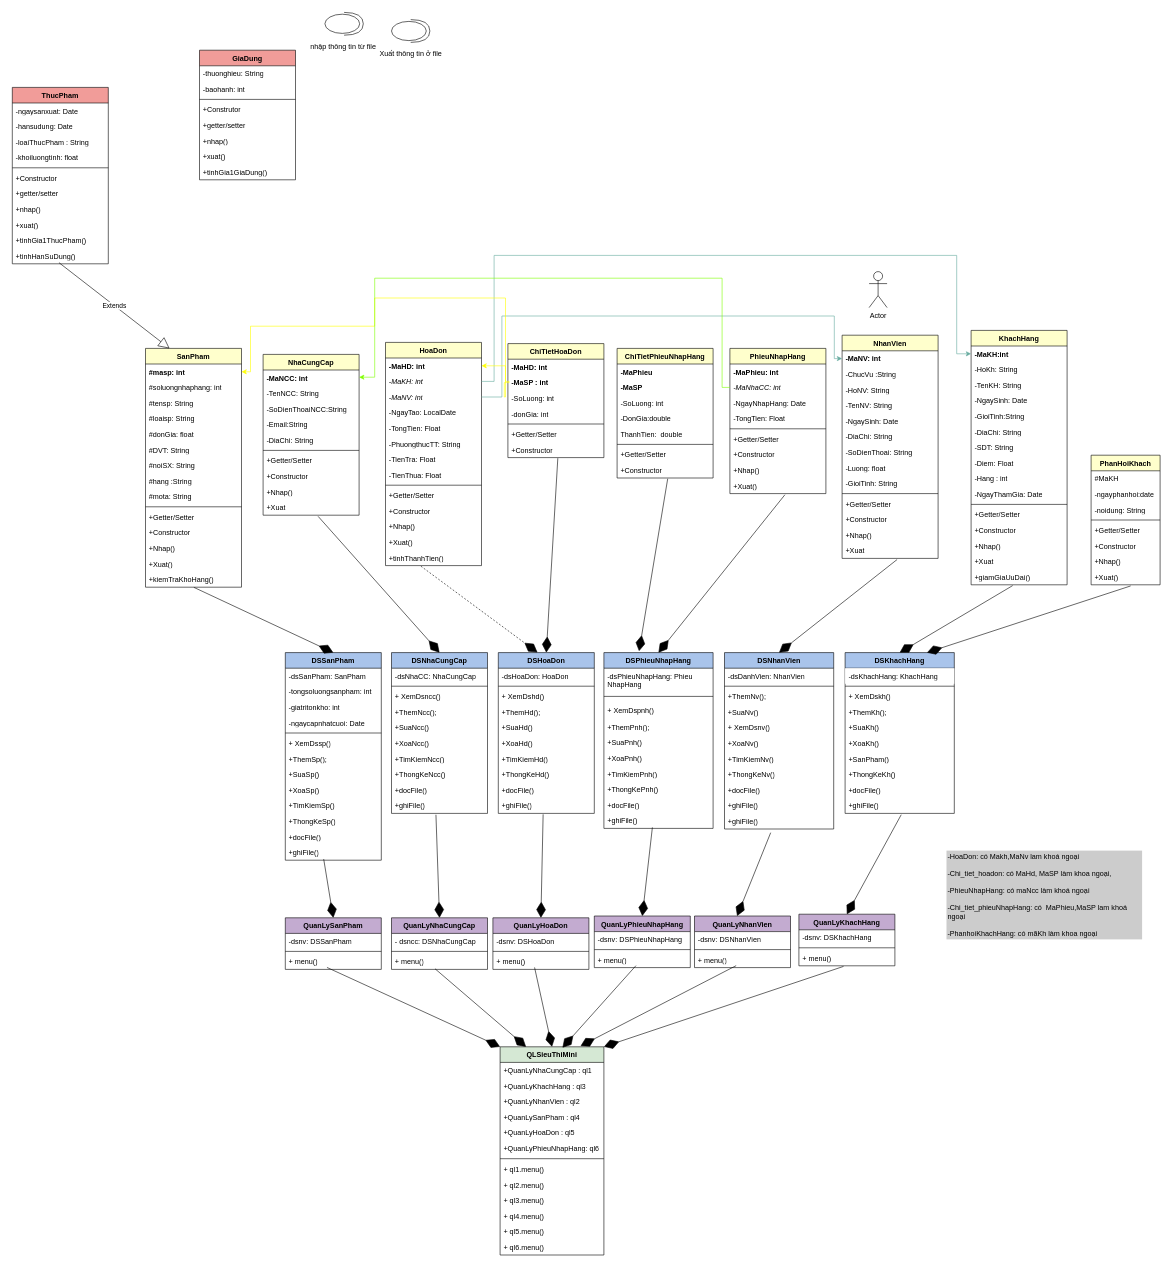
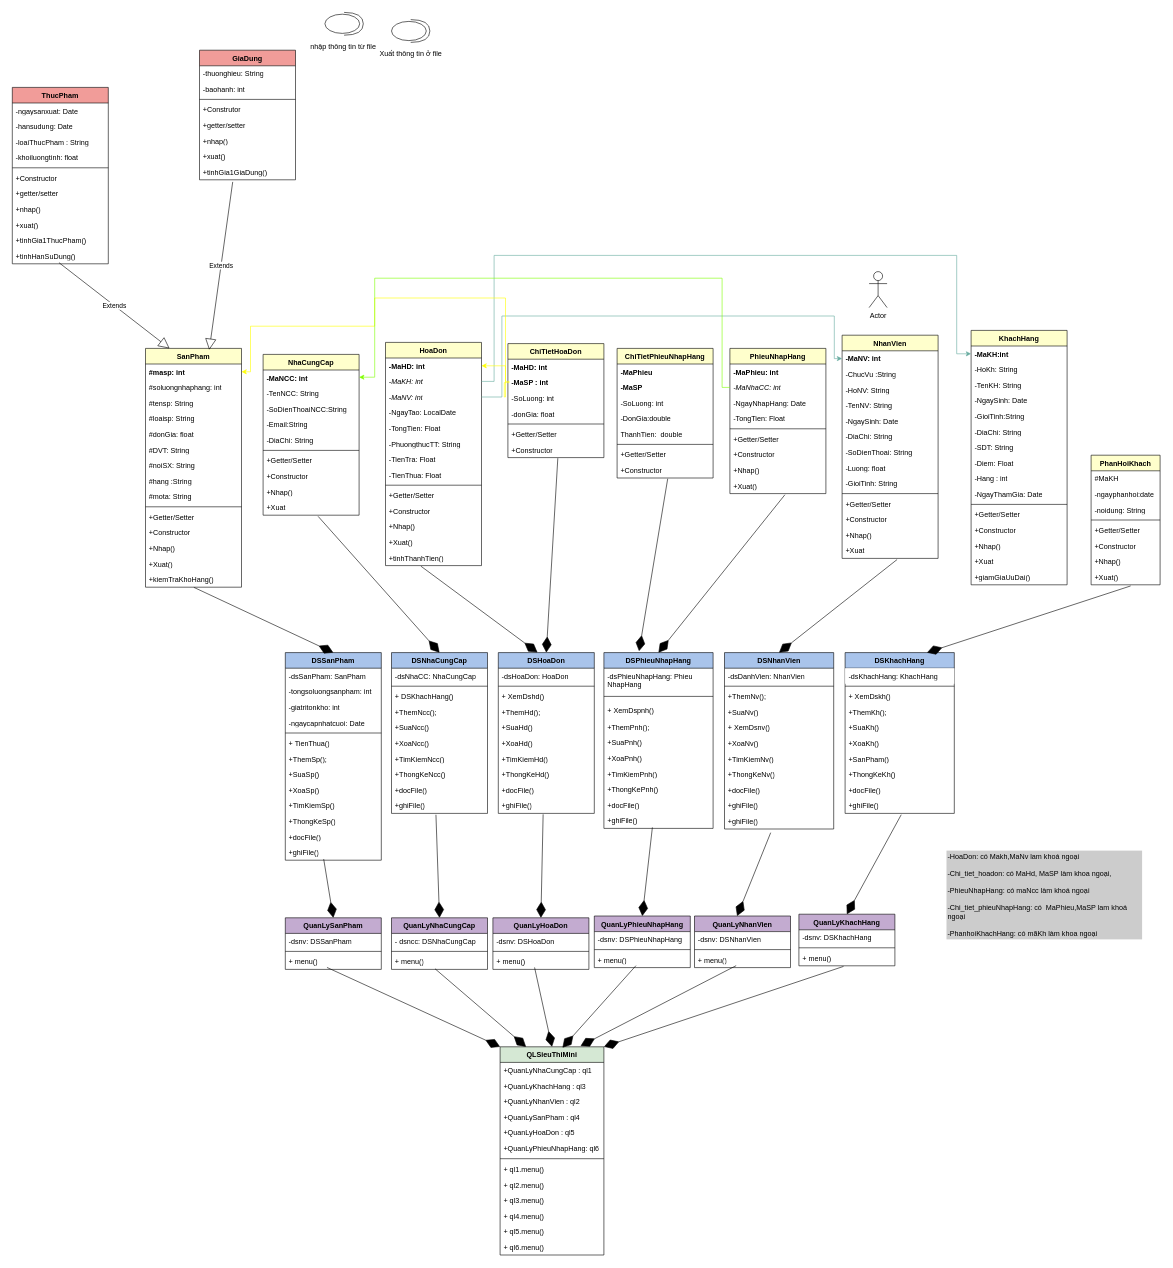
edge "+tinhGia1GiaDung()" -> "SanPham": added, label "Extends"
node "-donGia: int": label "-donGia: int" -> "-donGia: float"
edge "+tinhThanhTien()" -> "DSHoaDon": style dashed -> solid
edge "+giamGiaUuDai()" -> "DSKhachHang": removed
node "+ XemDsncc()": label "+ XemDsncc()" -> "+ DSKhachHang()"
node "+ XemDssp()": label "+ XemDssp()" -> "+ TienThua()"
